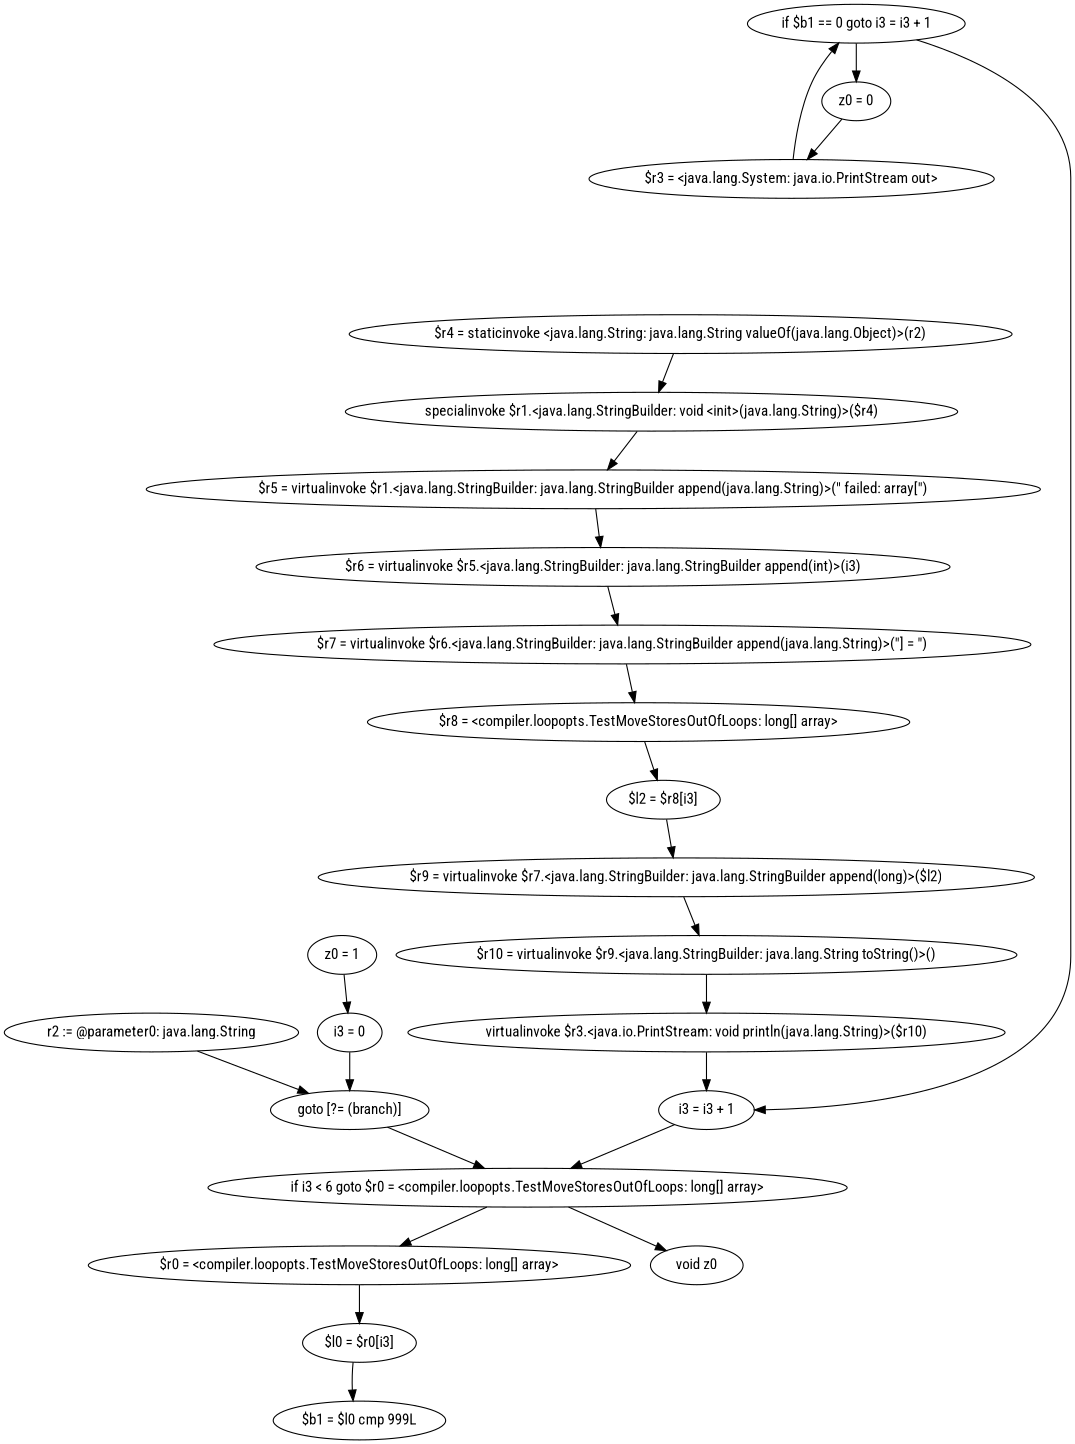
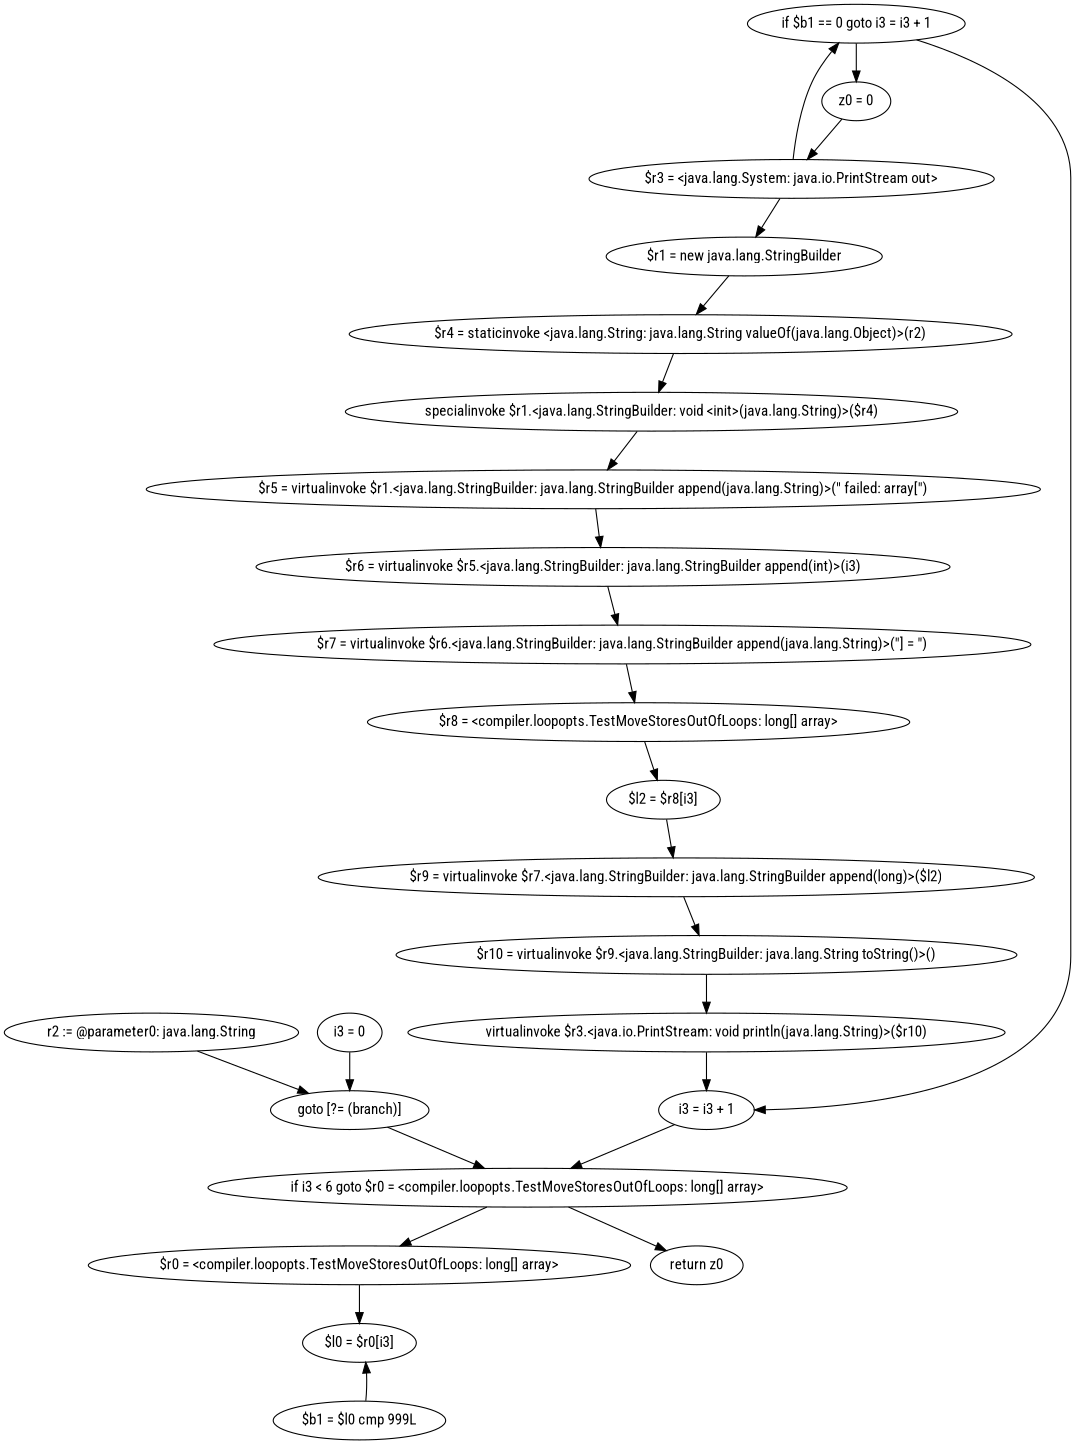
node "$r1 = new java.lang.StringBuilder": added
node "z0 = 1": removed
node "void z0": label "void z0" -> "return z0"
edge "$l0 = $r0[i3]" -> "$b1 = $l0 cmp 999L": reversed
